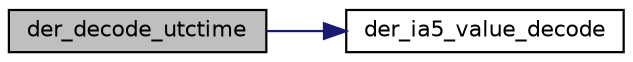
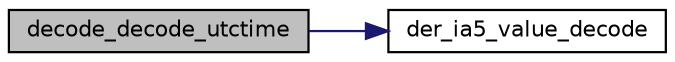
node "der_decode_utctime": label "der_decode_utctime" -> "decode_decode_utctime"
